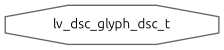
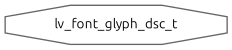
node "lv_dsc_glyph_dsc_t": label "lv_dsc_glyph_dsc_t" -> "lv_font_glyph_dsc_t"
